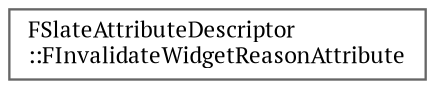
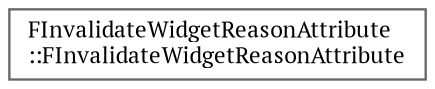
node "FSlateAttributeDescriptor ::FInvalidateWidgetReasonAttribute": label "FSlateAttributeDescriptor ::FInvalidateWidgetReasonAttribute" -> "FInvalidateWidgetReasonAttribute ::FInvalidateWidgetReasonAttribute"
